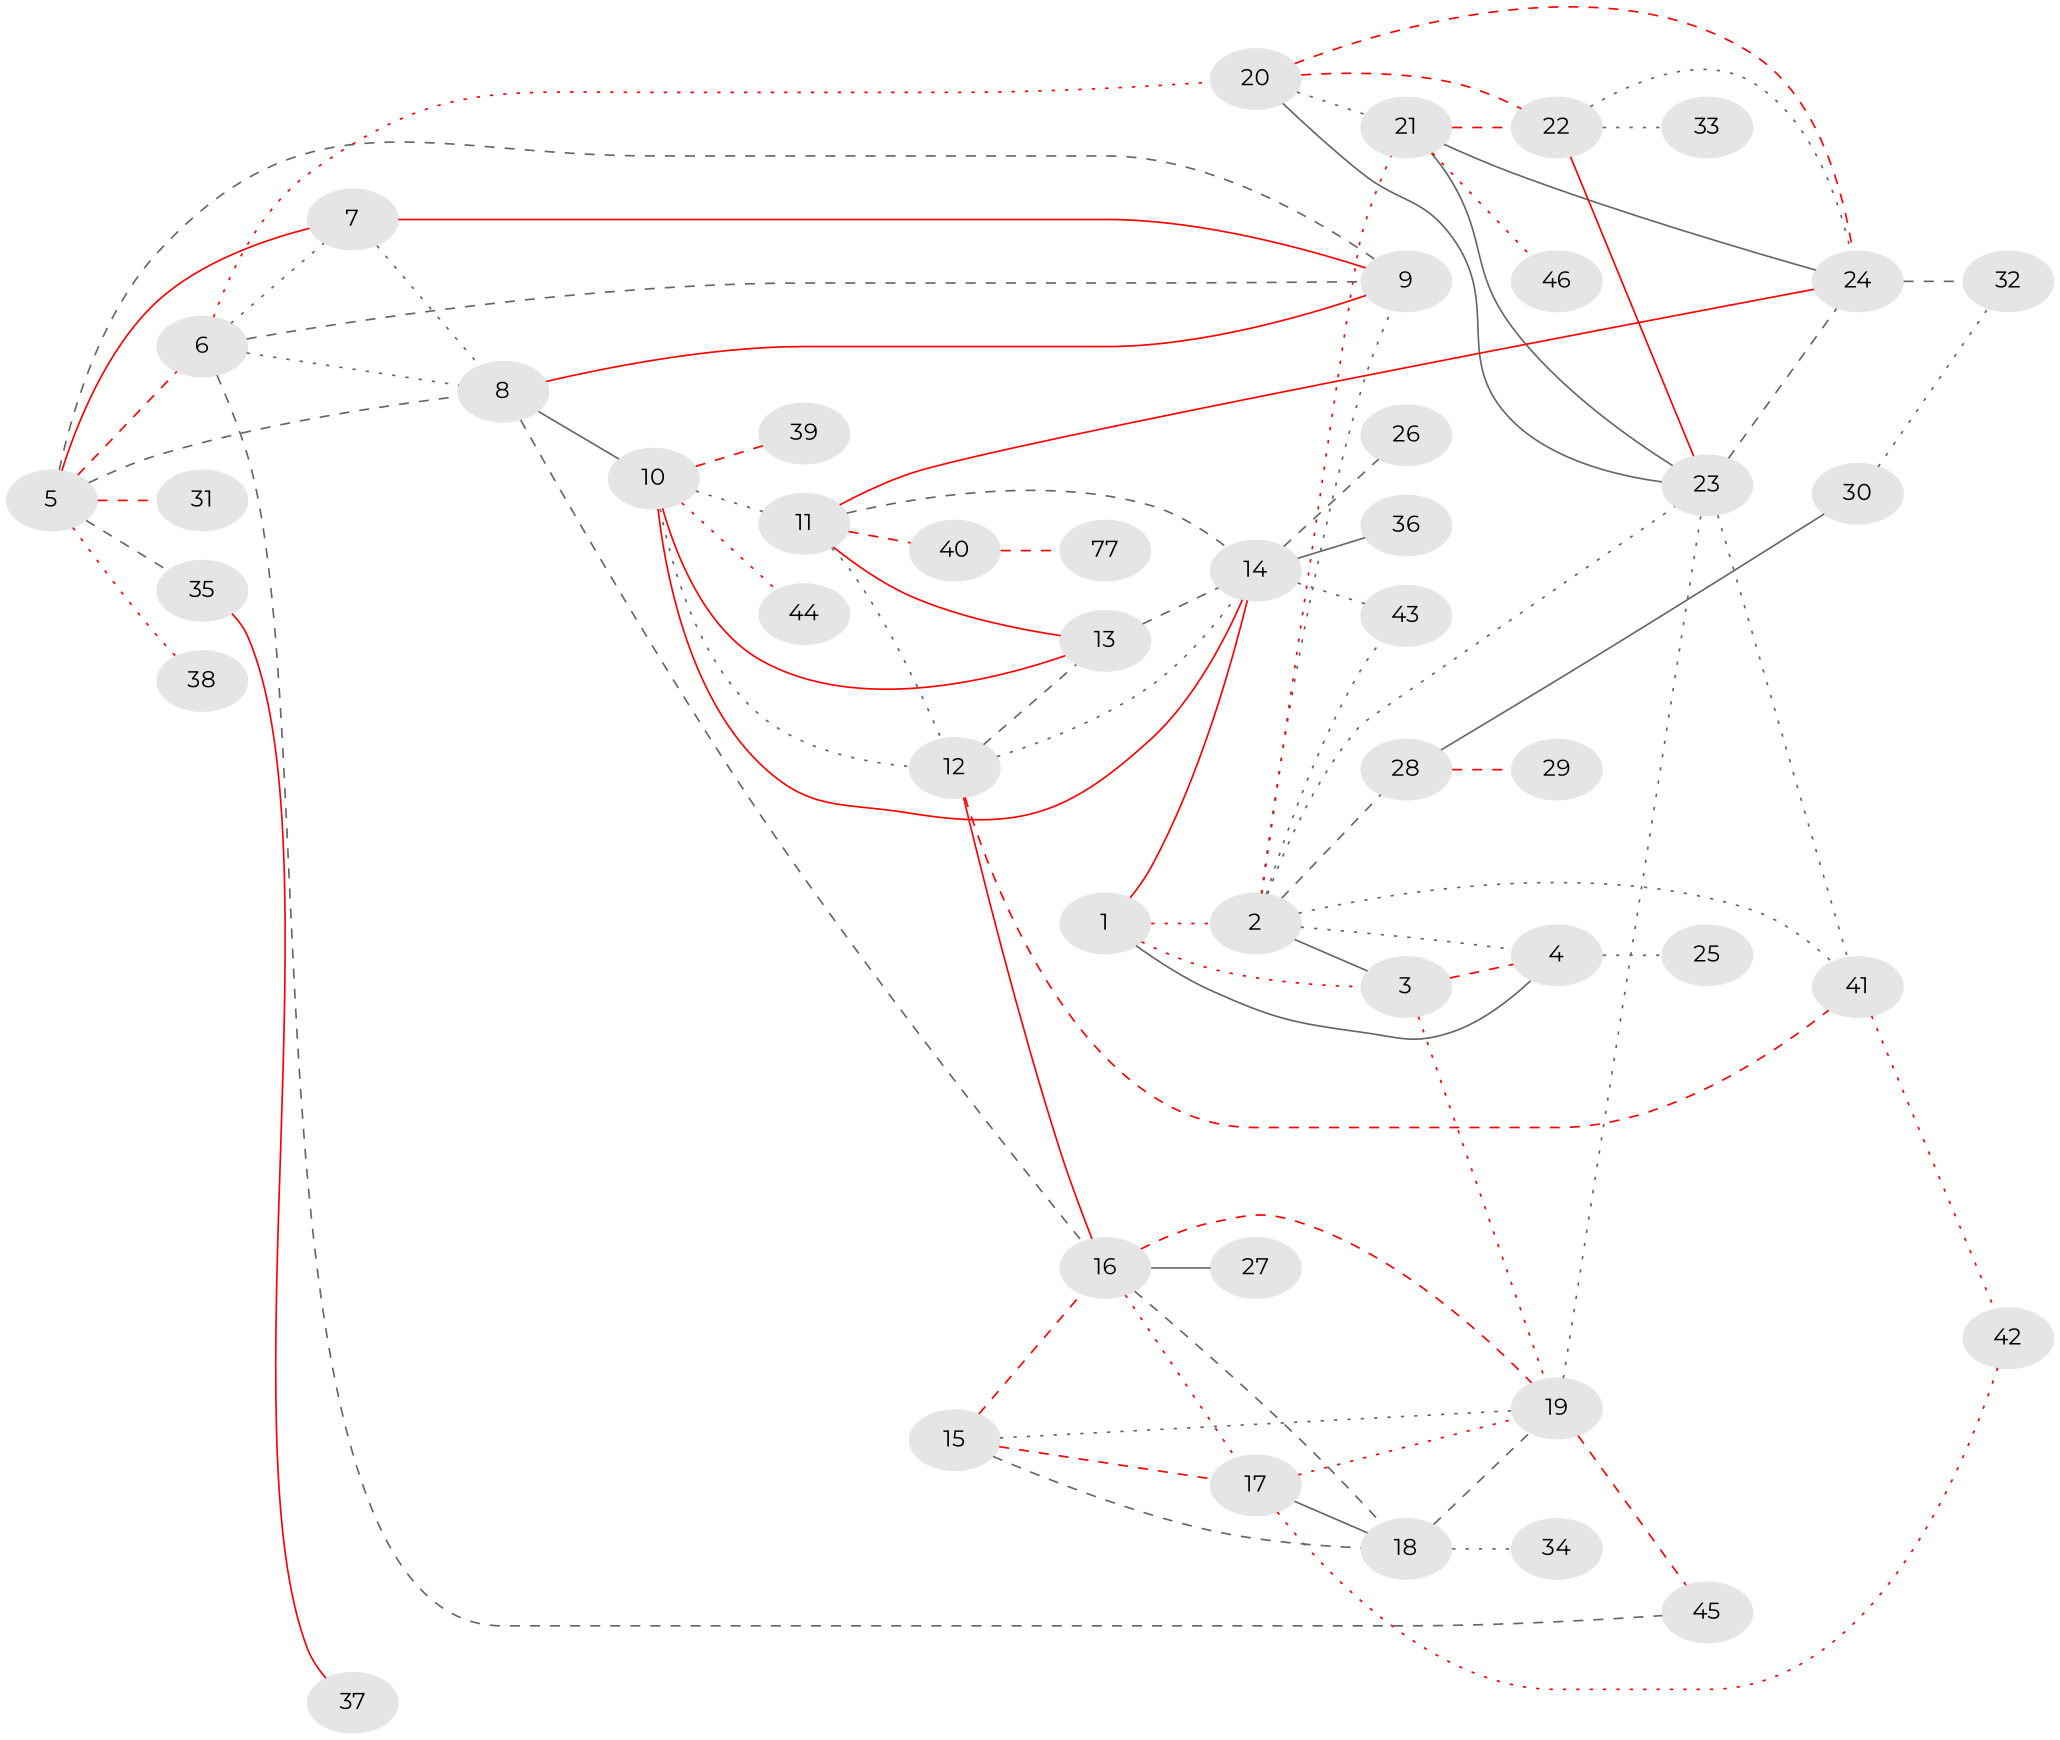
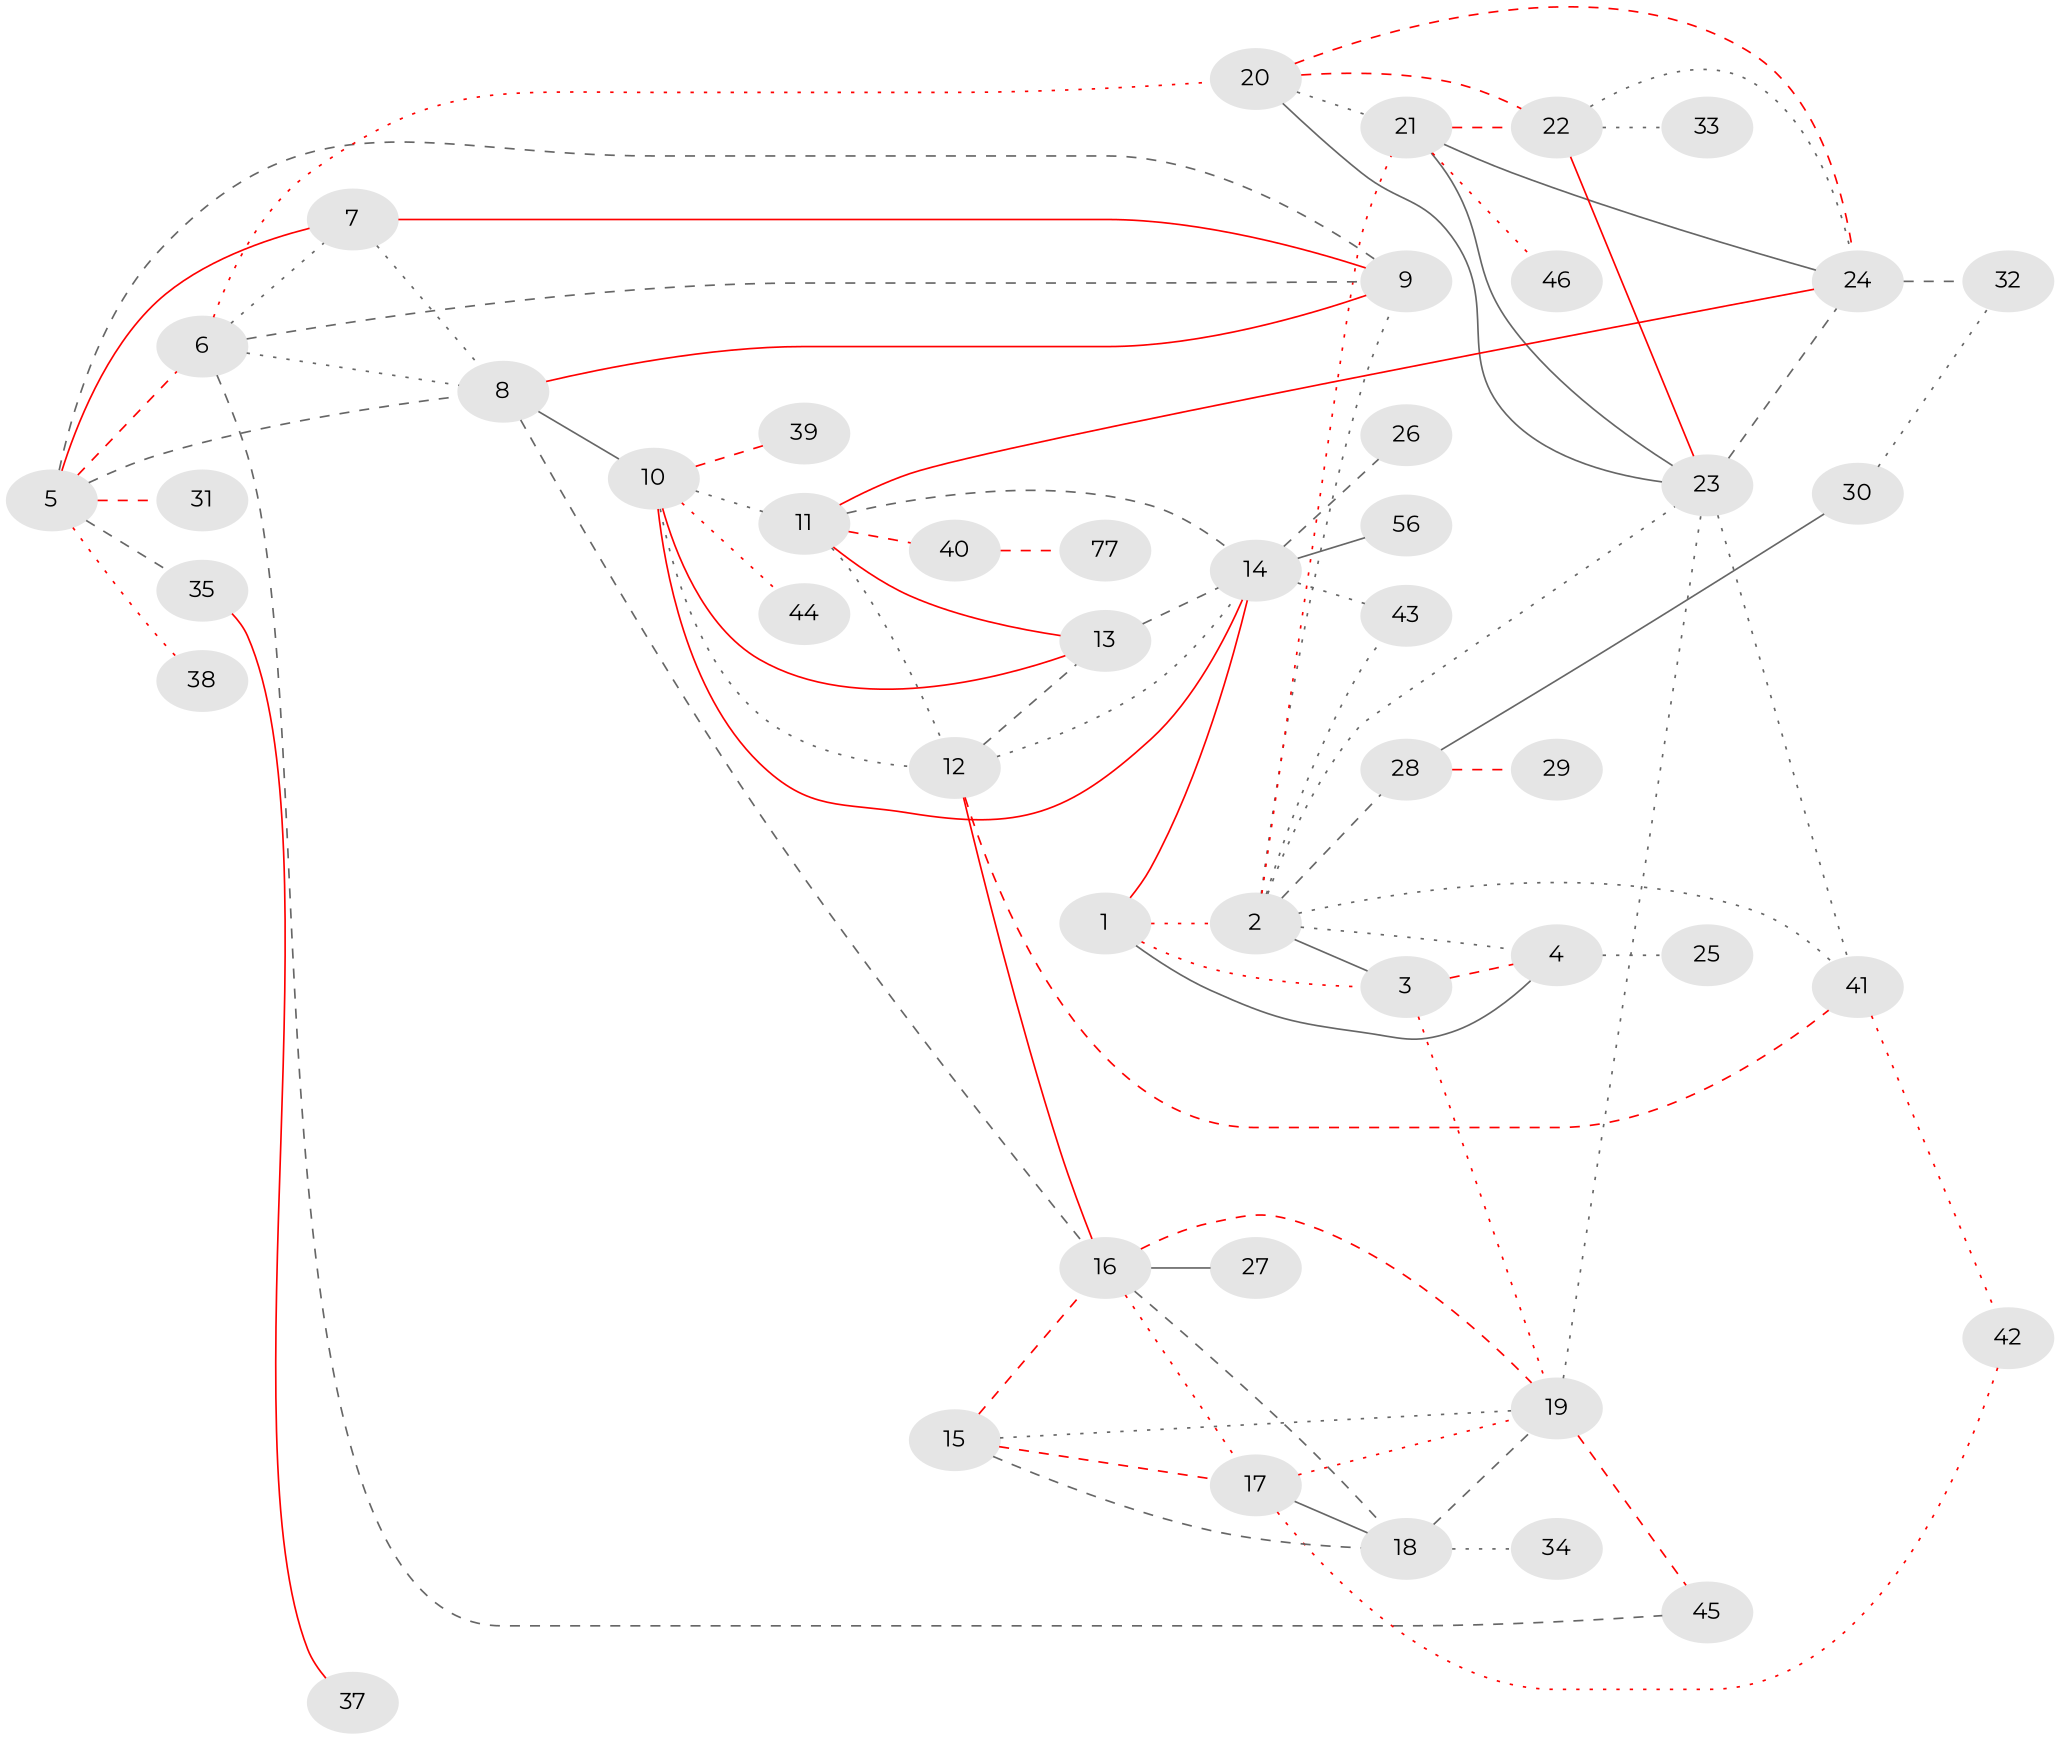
node "36": label "36" -> "56"
